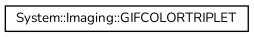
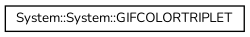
node "System::Imaging::GIFCOLORTRIPLET": label "System::Imaging::GIFCOLORTRIPLET" -> "System::System::GIFCOLORTRIPLET"
